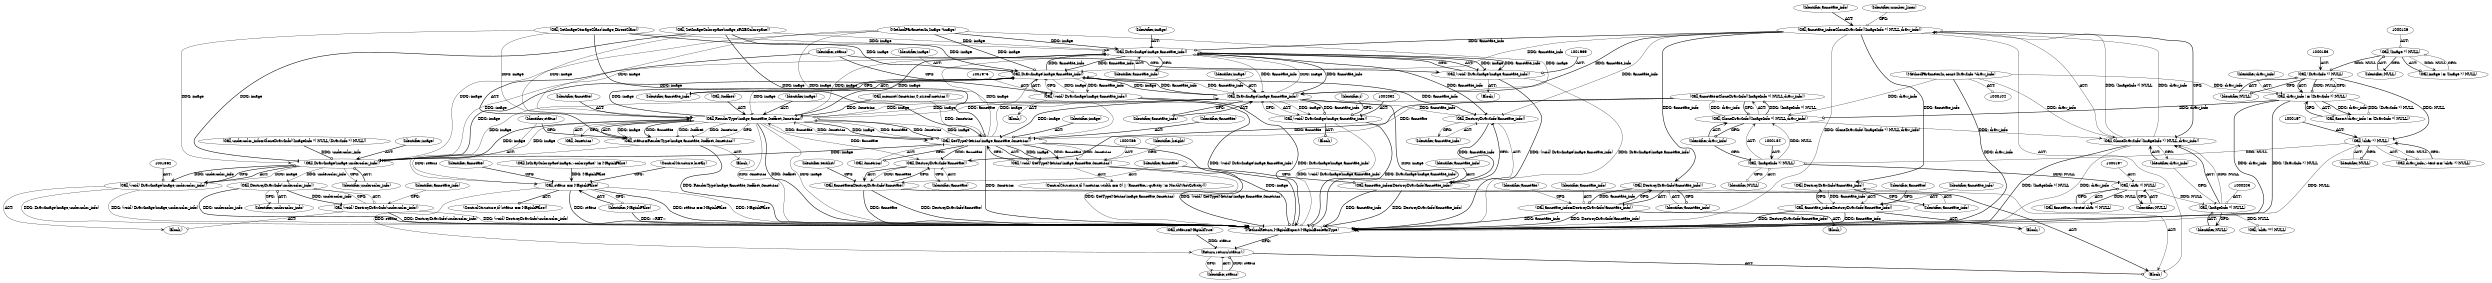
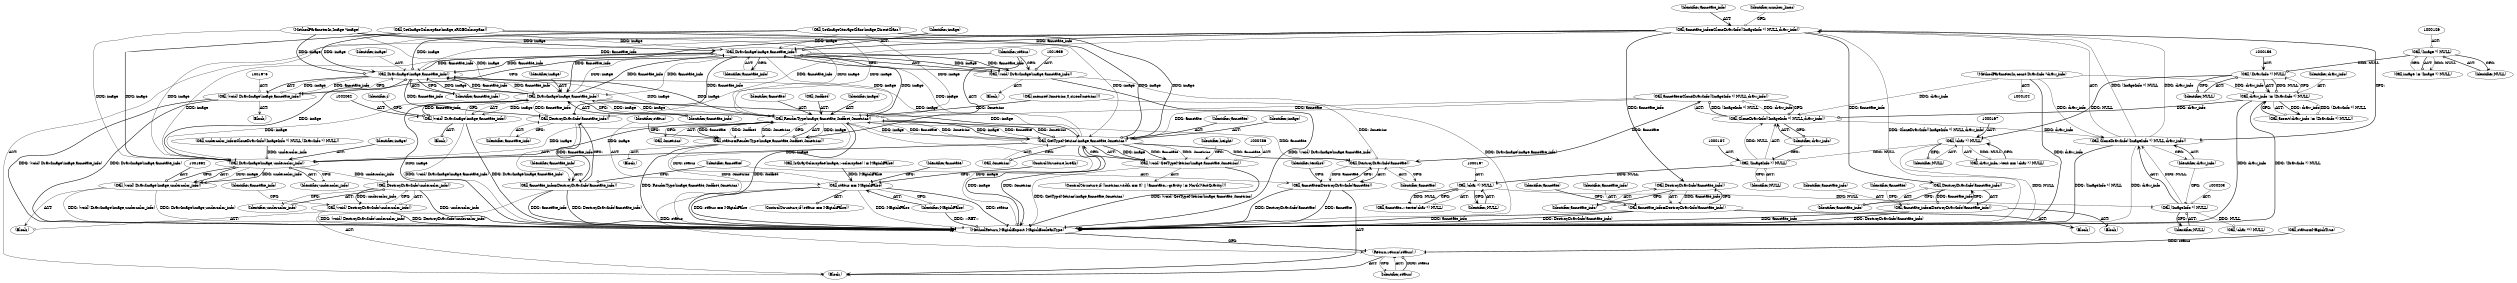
edge "(Call,memset(&metrics,0,sizeof(metrics)))" -> "(Call,GetTypeMetrics(image,annotate,&metrics))": now "(Call,memset(&metrics,0,sizeof(metrics)))" -> "(Call,DestroyDrawInfo(annotate))"
